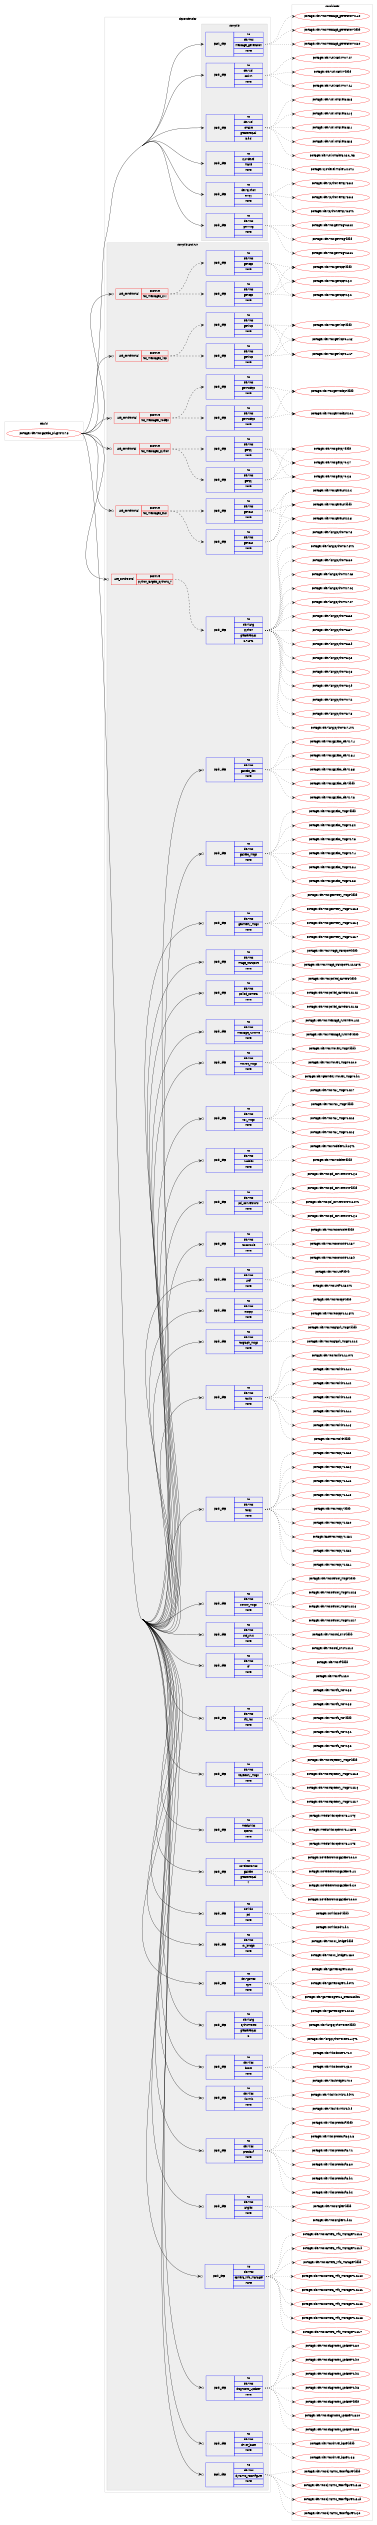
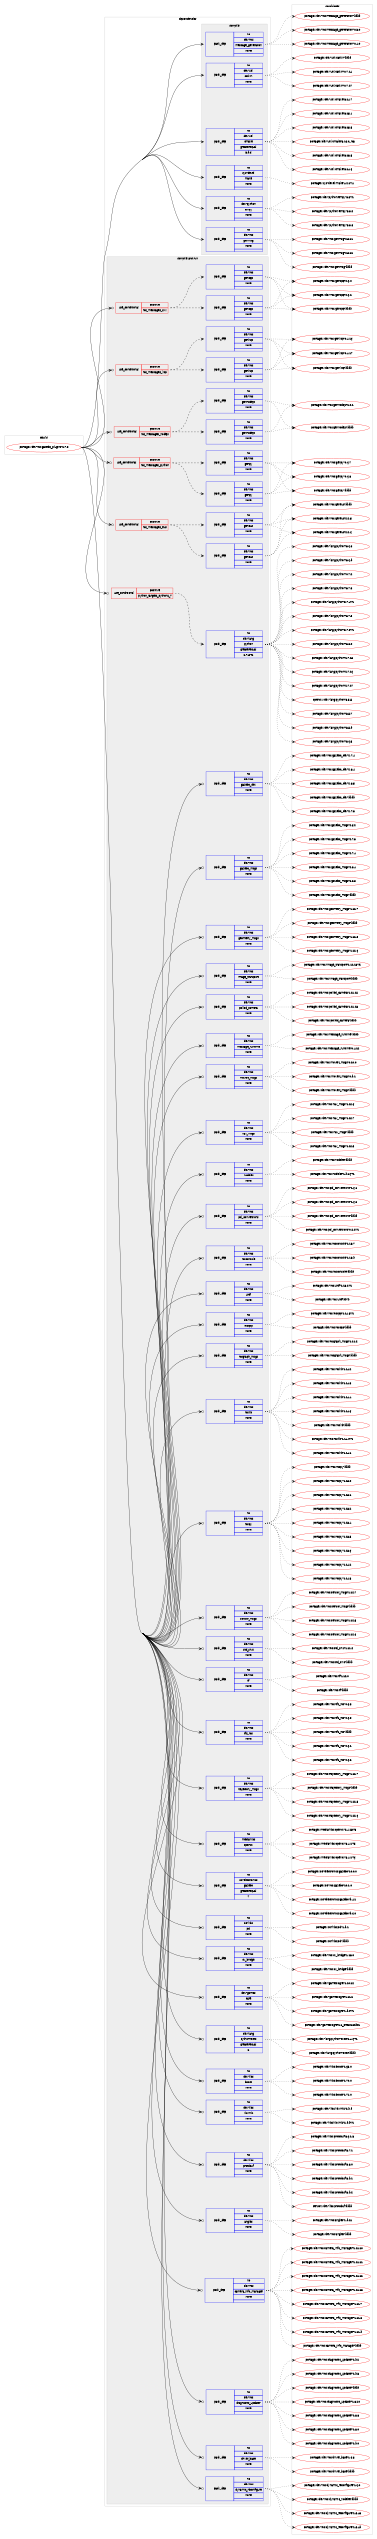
node "portage://dev-util/cmake-3.14.7": added
node "portage://dev-lang/python-3.5.5": label "portage://dev-lang/python-3.5.5" -> "opencv://dev-lang/python-3.5.5"
node "portage://dev-geometry/moveit_msgs-0.9.1": label "portage://dev-geometry/moveit_msgs-0.9.1" -> "portage://dev-ros/moveit_msgs-0.9.1"
node "portage://base-ros/rospy-1.13.1": label "portage://base-ros/rospy-1.13.1" -> "portage://dev-ros/rospy-1.13.1"
node "portage://sci-electronics/gazebo-10.1.0": label "portage://sci-electronics/gazebo-10.1.0" -> "portage://sci-ros/gazebo-10.1.0"
node "portage://dev-libs/bridge-1.70.0": label "portage://dev-libs/bridge-1.70.0" -> "portage://dev-libs/boost-1.70.0"
node "portage://dev-libs/protobuf-9999": label "portage://dev-libs/protobuf-9999" -> "sensor://dev-libs/protobuf-9999"
node "portage://dev-ros/dynamic_reconfigure-9999": label "portage://dev-ros/dynamic_reconfigure-9999" -> "portage://dev-ros/dynamic_nodelet-9999"
